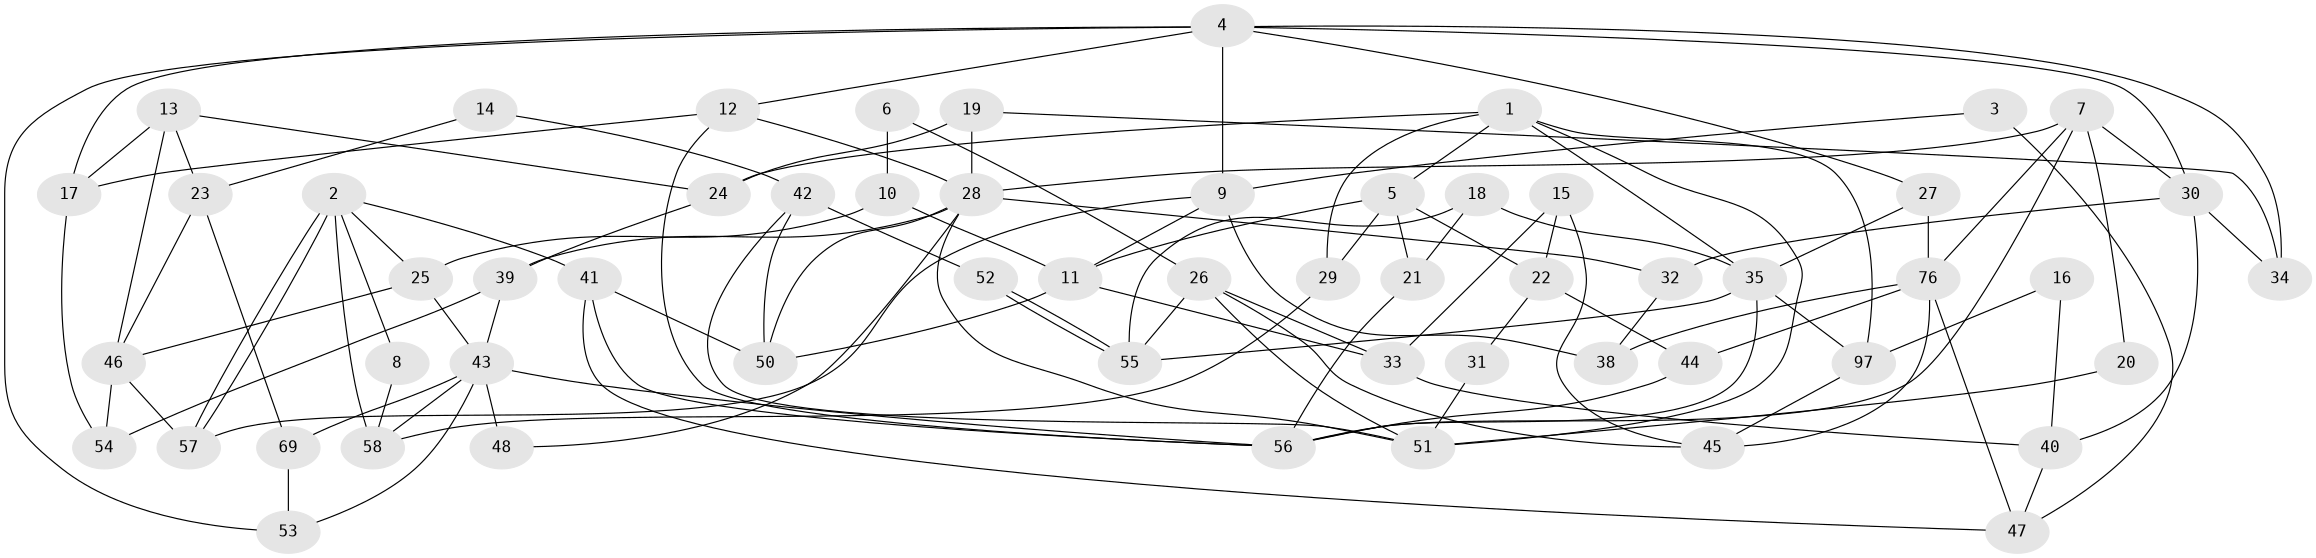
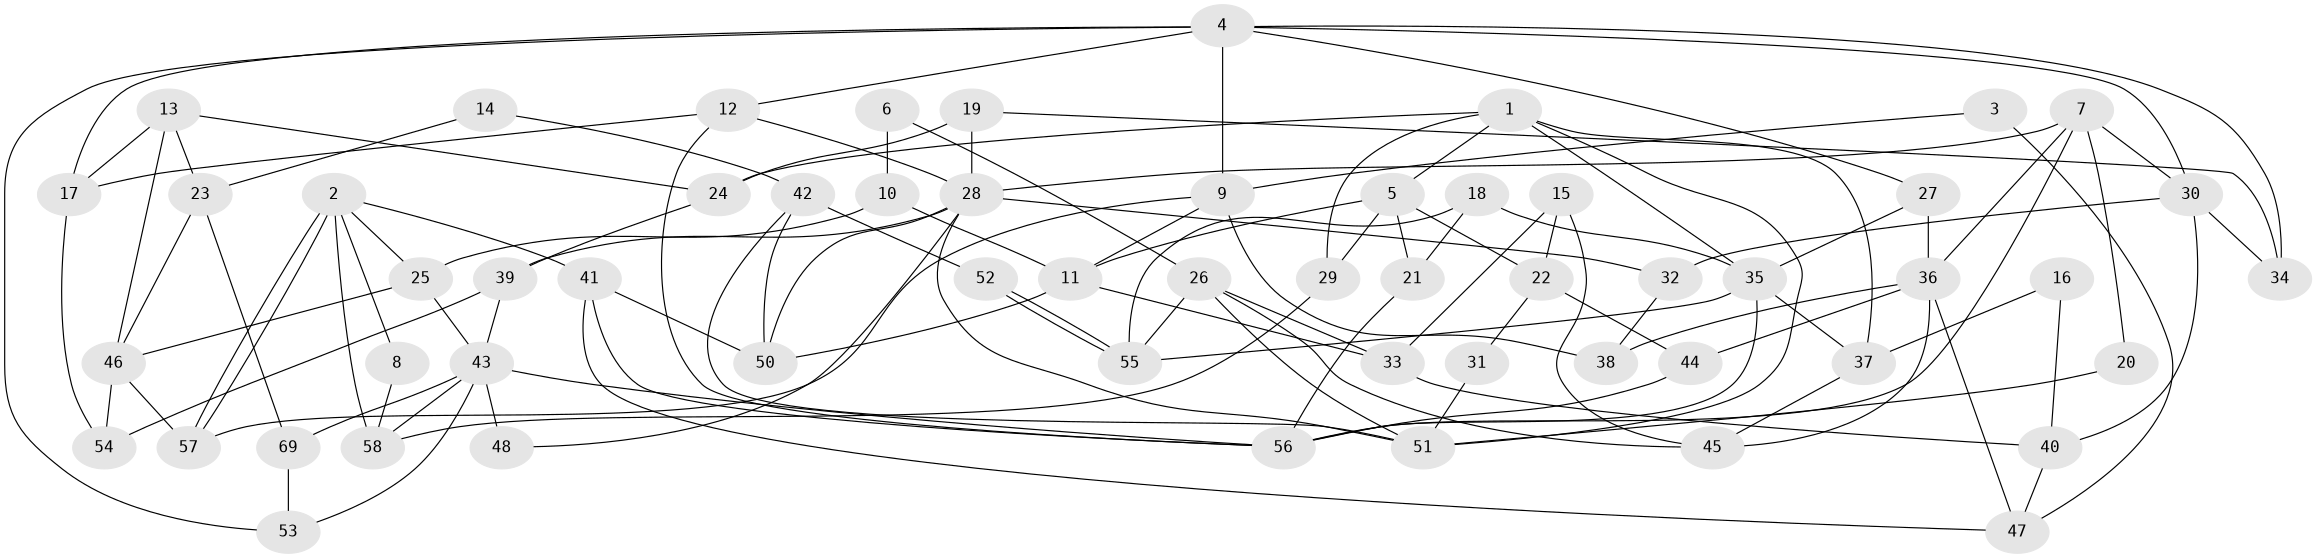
node "76": label "76" -> "36"
node "97": label "97" -> "37"
